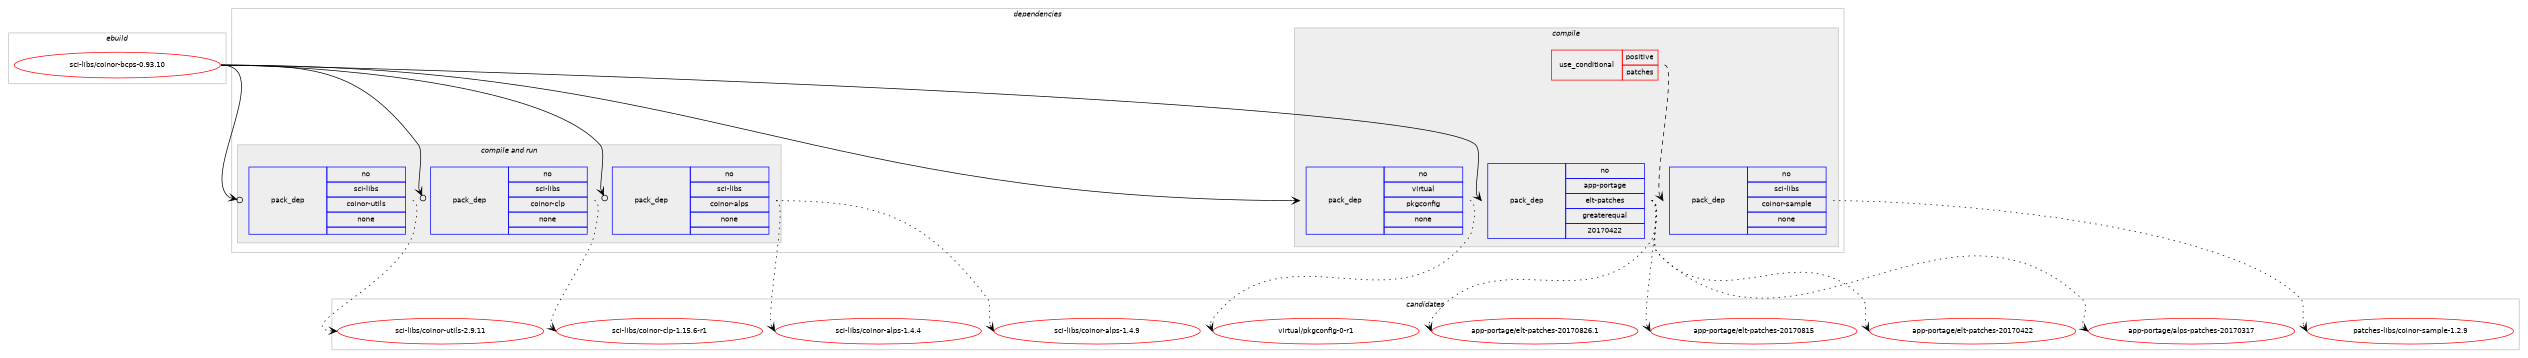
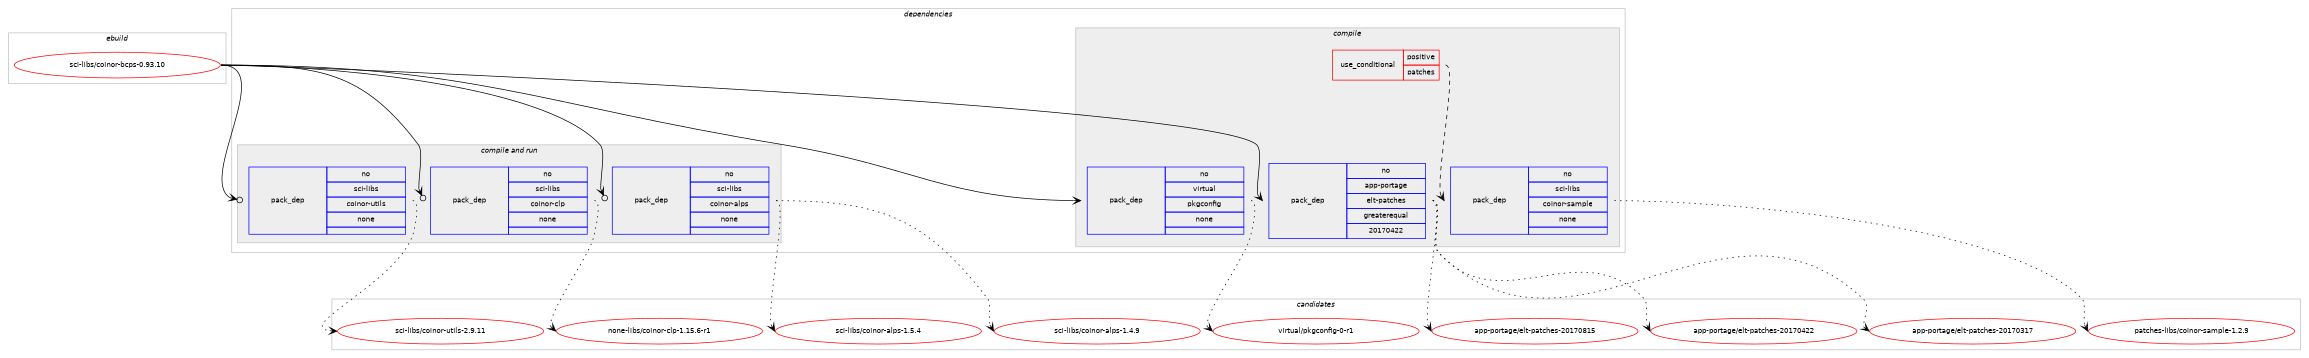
node "sci-libs/coinor-clp-1.15.6-r1": label "sci-libs/coinor-clp-1.15.6-r1" -> "none-libs/coinor-clp-1.15.6-r1"
node "sci-libs/coinor-alps-1.4.4": label "sci-libs/coinor-alps-1.4.4" -> "sci-libs/coinor-alps-1.5.4"
node "app-portage/elt-patches-20170826.1": removed
node "app-portage/alps-patches-20170317": label "app-portage/alps-patches-20170317" -> "app-portage/elt-patches-20170317"
